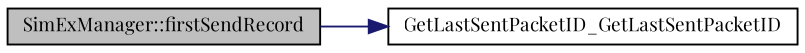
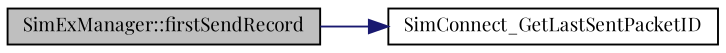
node "GetLastSentPacketID_GetLastSentPacketID": label "GetLastSentPacketID_GetLastSentPacketID" -> "SimConnect_GetLastSentPacketID"
